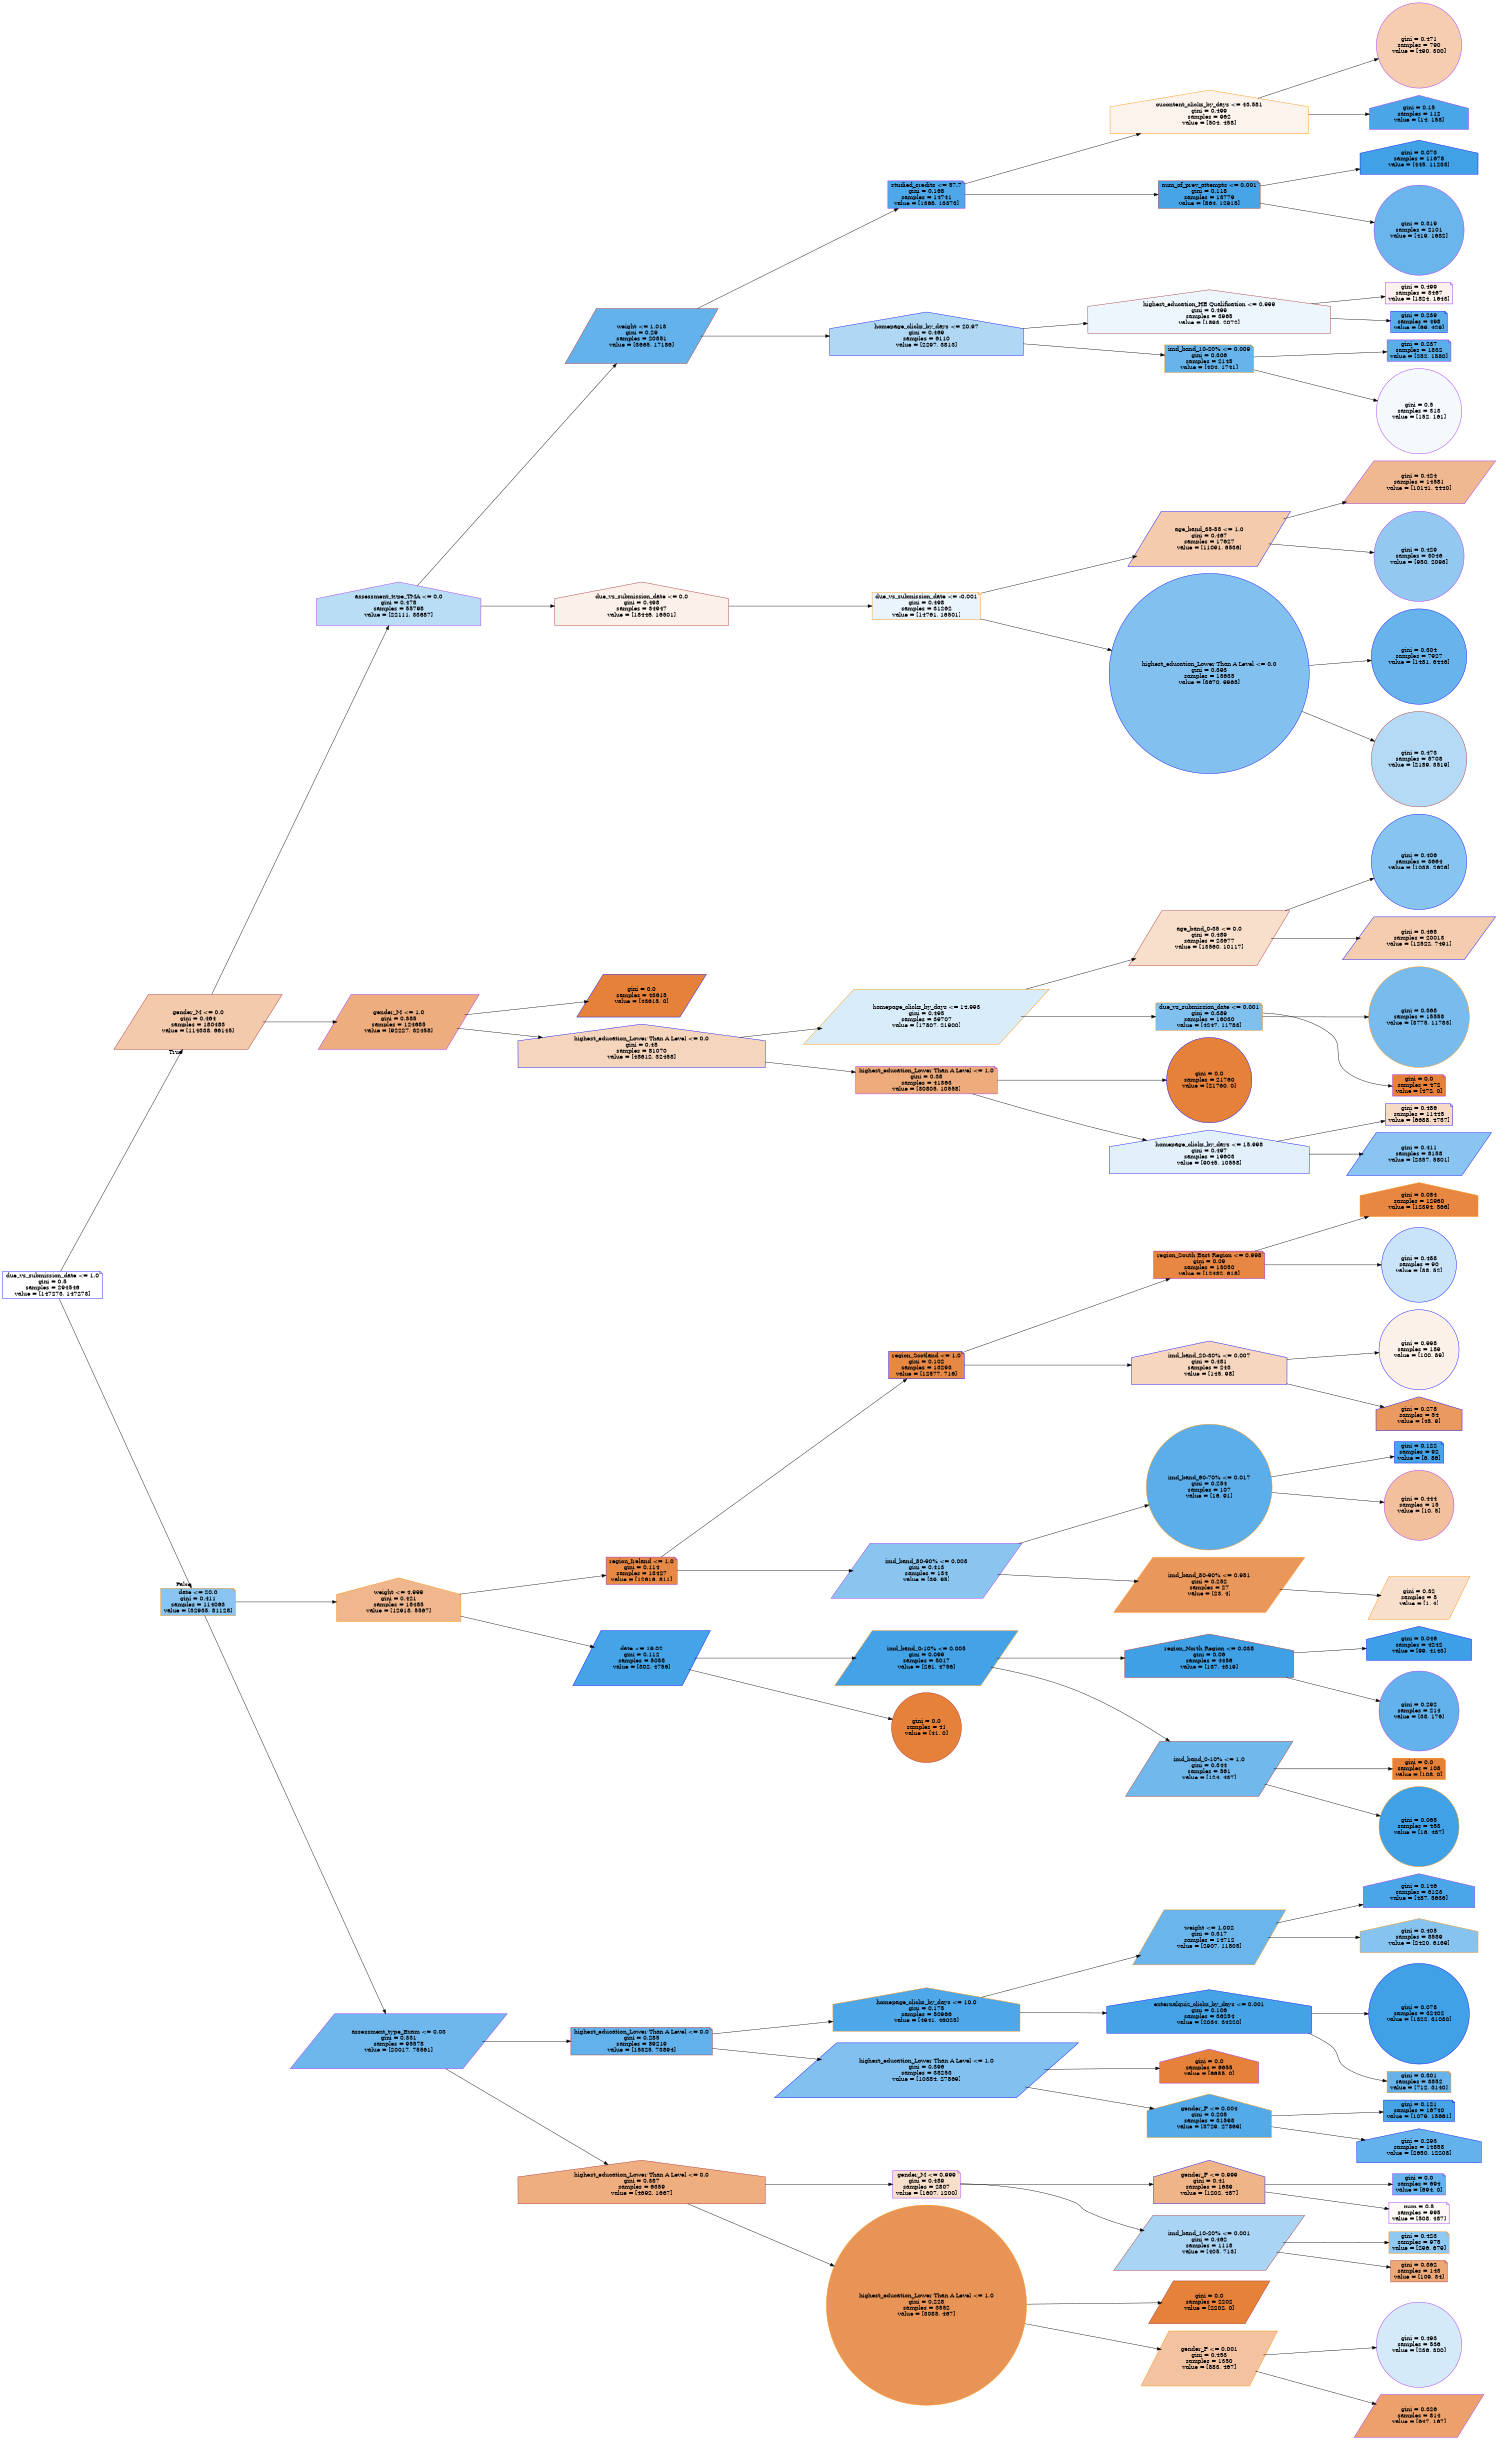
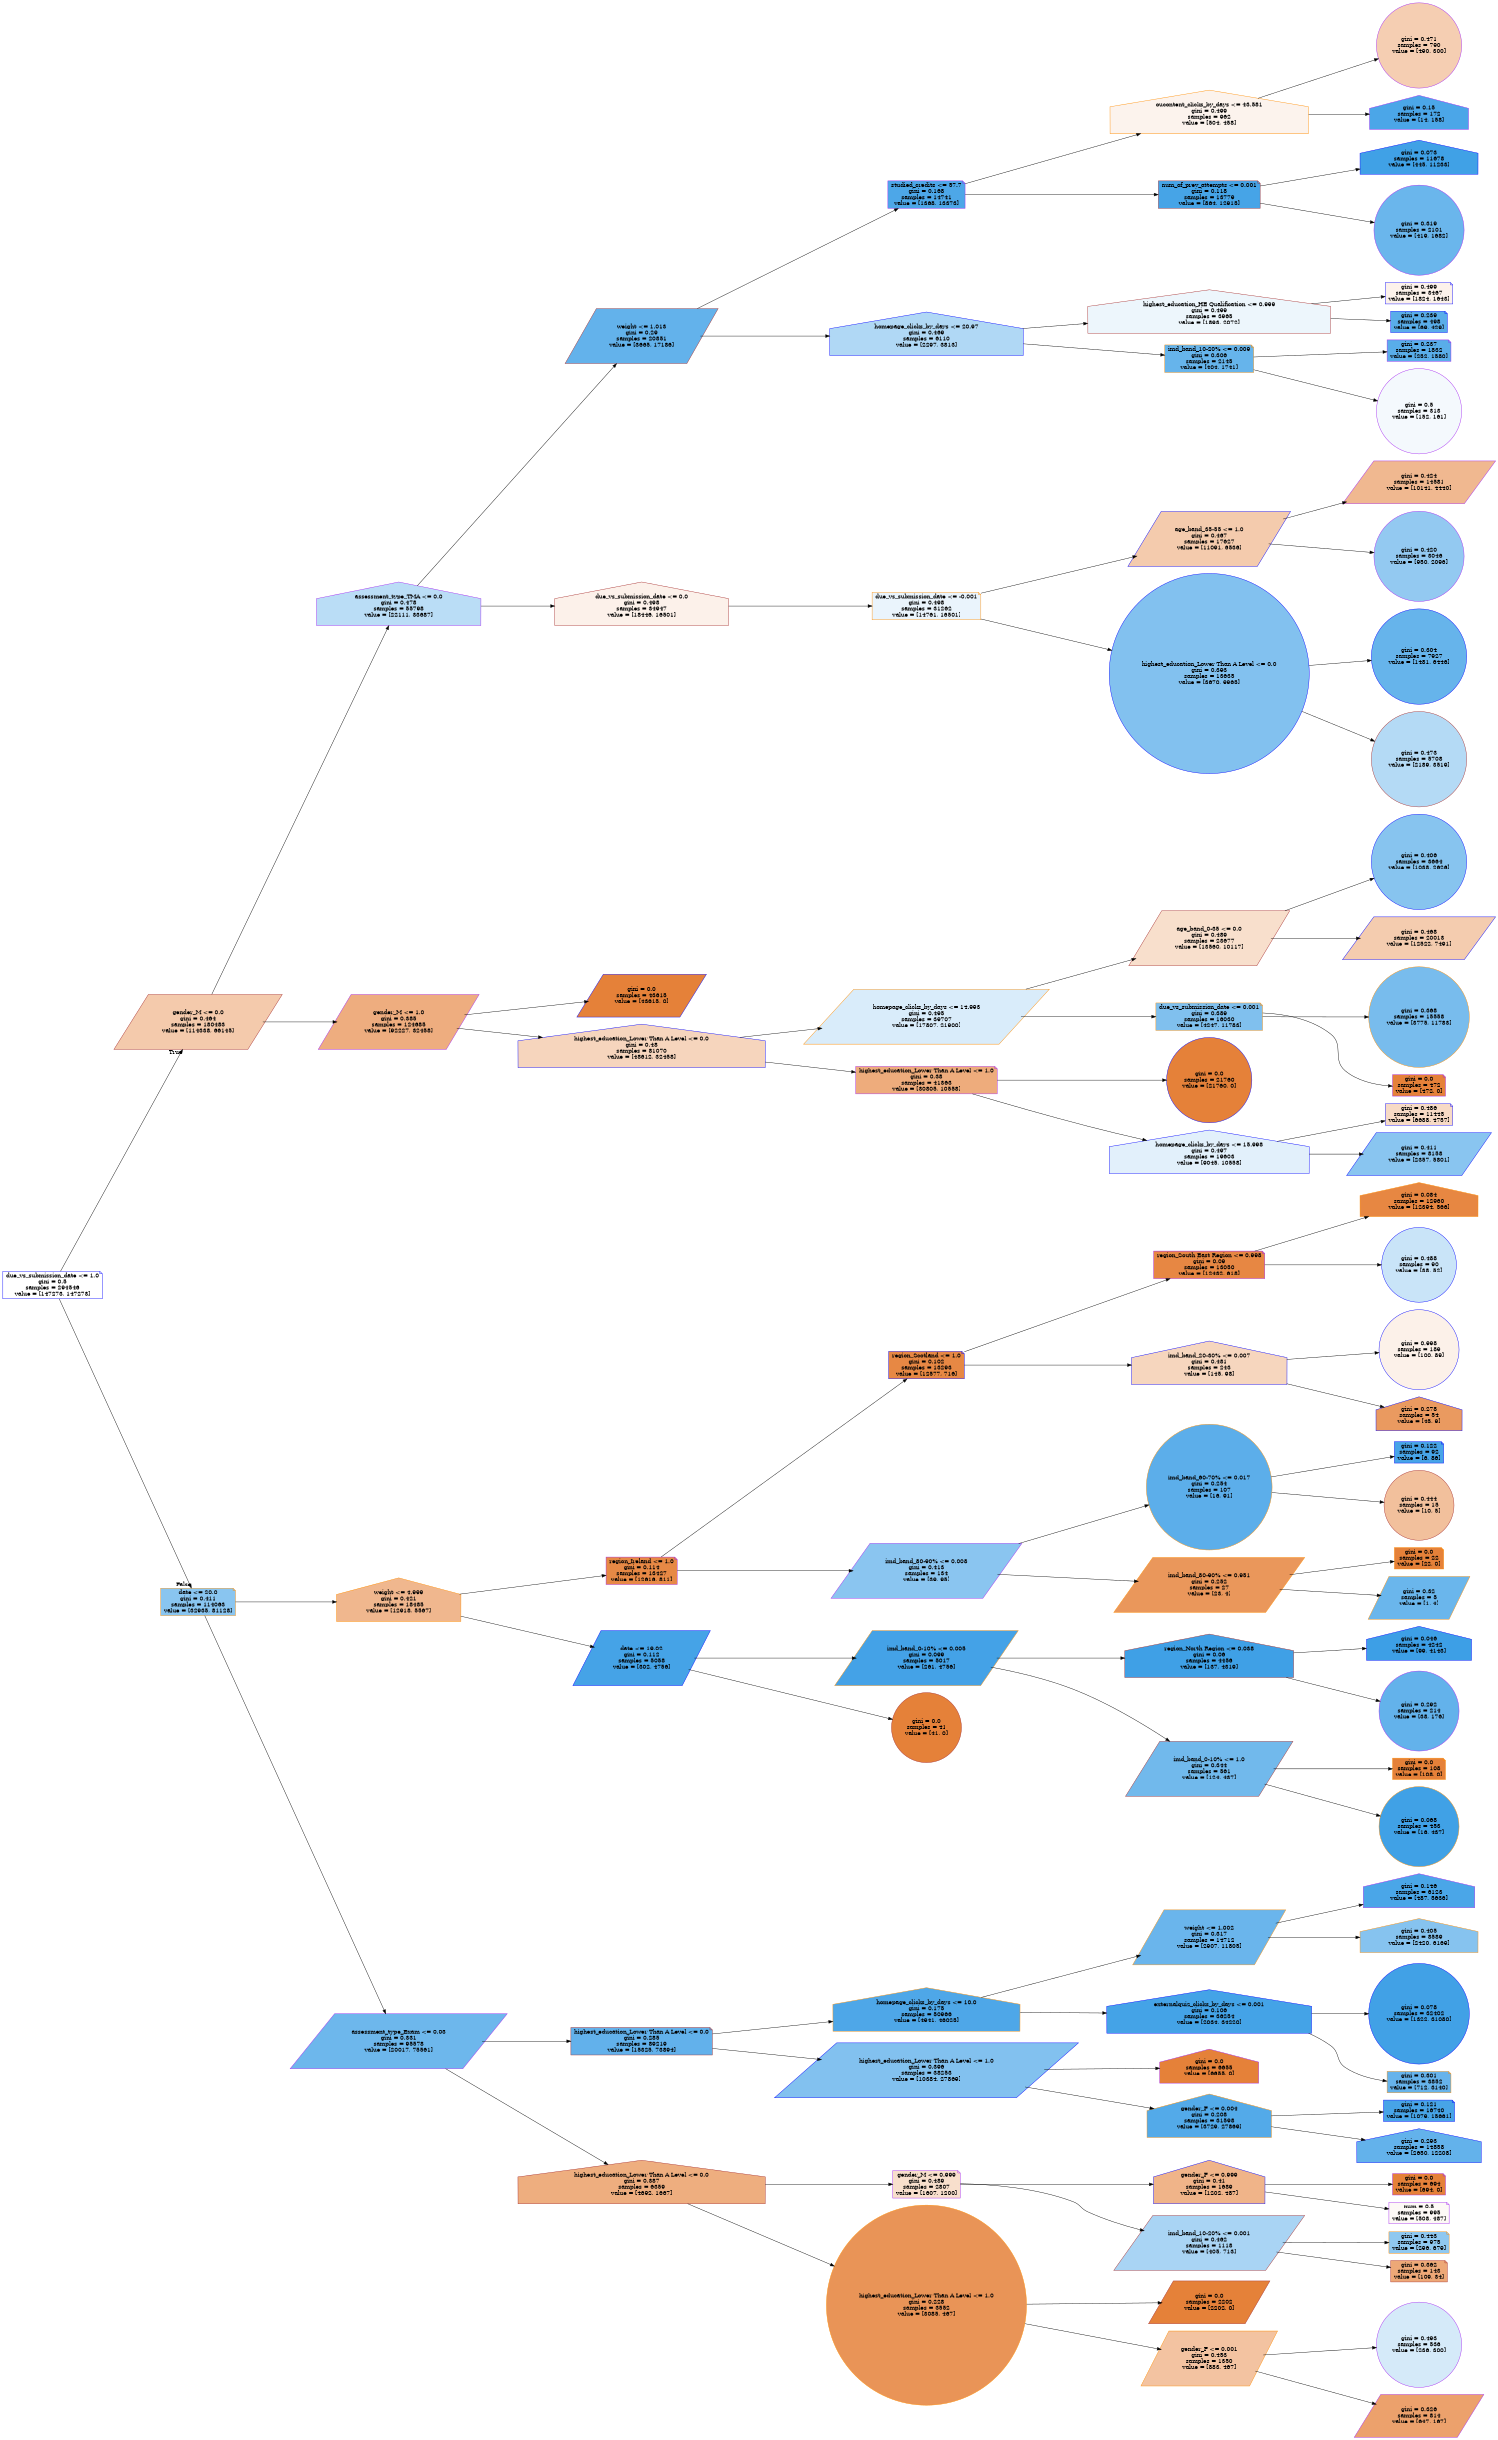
node "gini = 0.15 samples = 112 value = [14, 158]": label "gini = 0.15 samples = 112 value = [14, 158]" -> "gini = 0.15 samples = 172 value = [14, 158]"
node "gini = 0.499 samples = 3467 value = [1824, 1643]": color purple -> blue
node "gini = 0.429 samples = 3046 value = [950, 2096]": label "gini = 0.429 samples = 3046 value = [950, 2096]" -> "gini = 0.420 samples = 3046 value = [950, 2096]"
node "gini = 0.444 samples = 15 value = [10, 5]": color purple -> brown
node "gini = 0.0 samples = 22 value = [22, 0]": added
node "gini = 0.32 samples = 5 value = [1, 4]": fillcolor #e5813941 -> #399de5bf
node "gini = 0.0 samples = 694 value = [694, 0]": fillcolor #399de5c4 -> #e58139ff
node "gini = 0.423 samples = 975 value = [296, 679]": label "gini = 0.423 samples = 975 value = [296, 679]" -> "gini = 0.443 samples = 975 value = [296, 679]"
